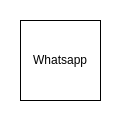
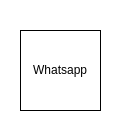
node "Whatsapp": moved (61, 61) -> (61, 71)
